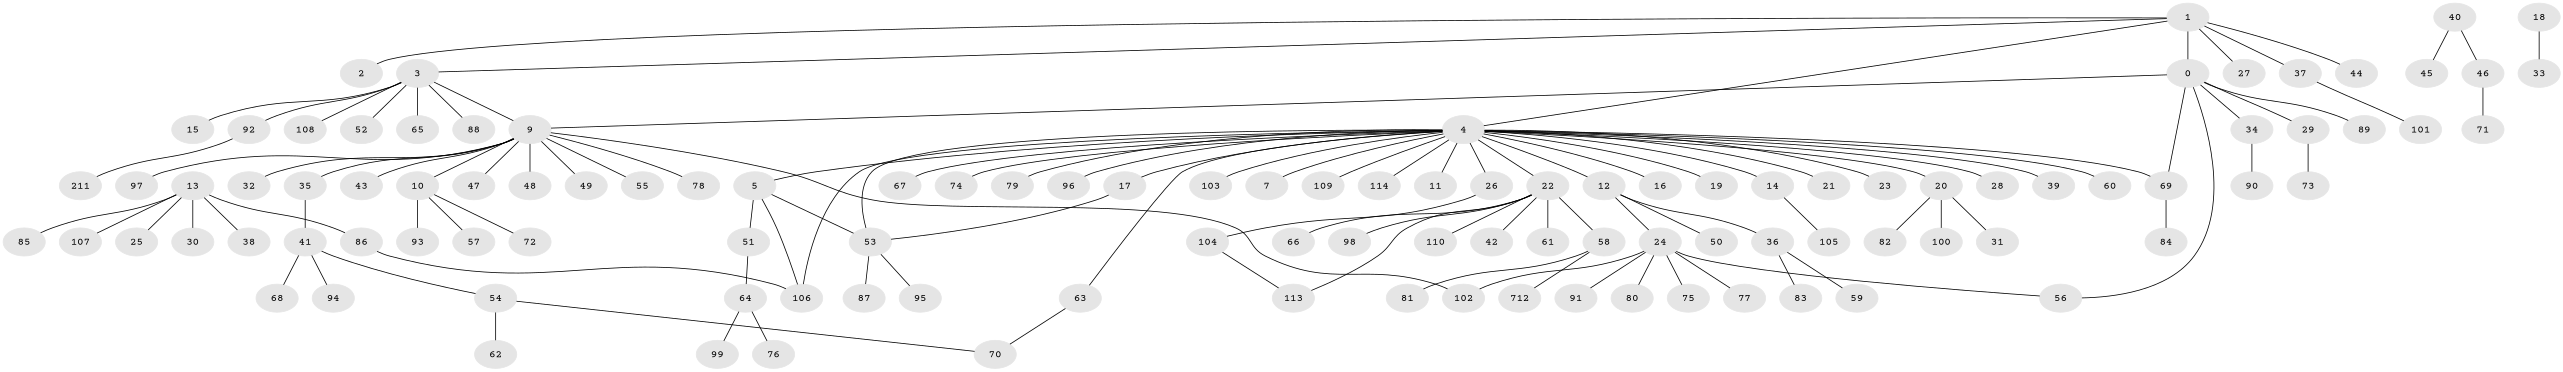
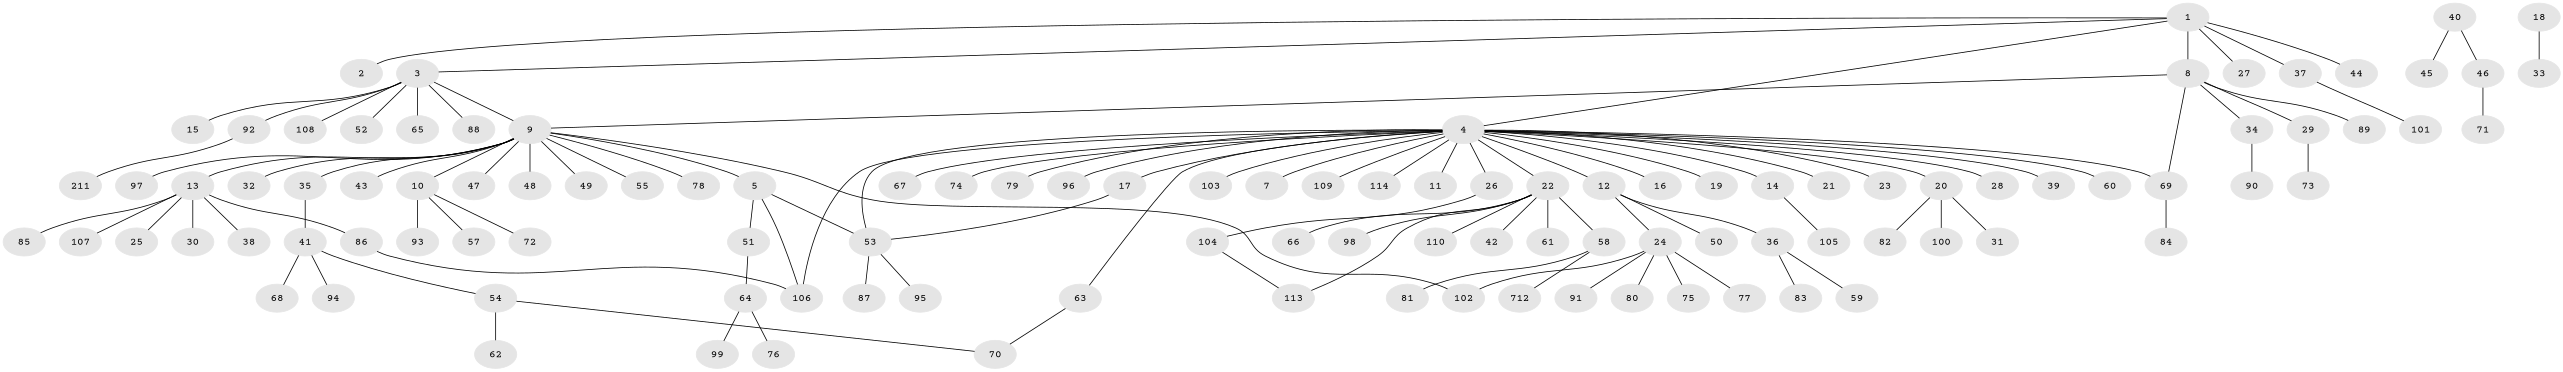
node "0": label "0" -> "8"
edge "4" -- "5": now "9" -- "5"
edge "9" -- "13": added
node "56": removed
